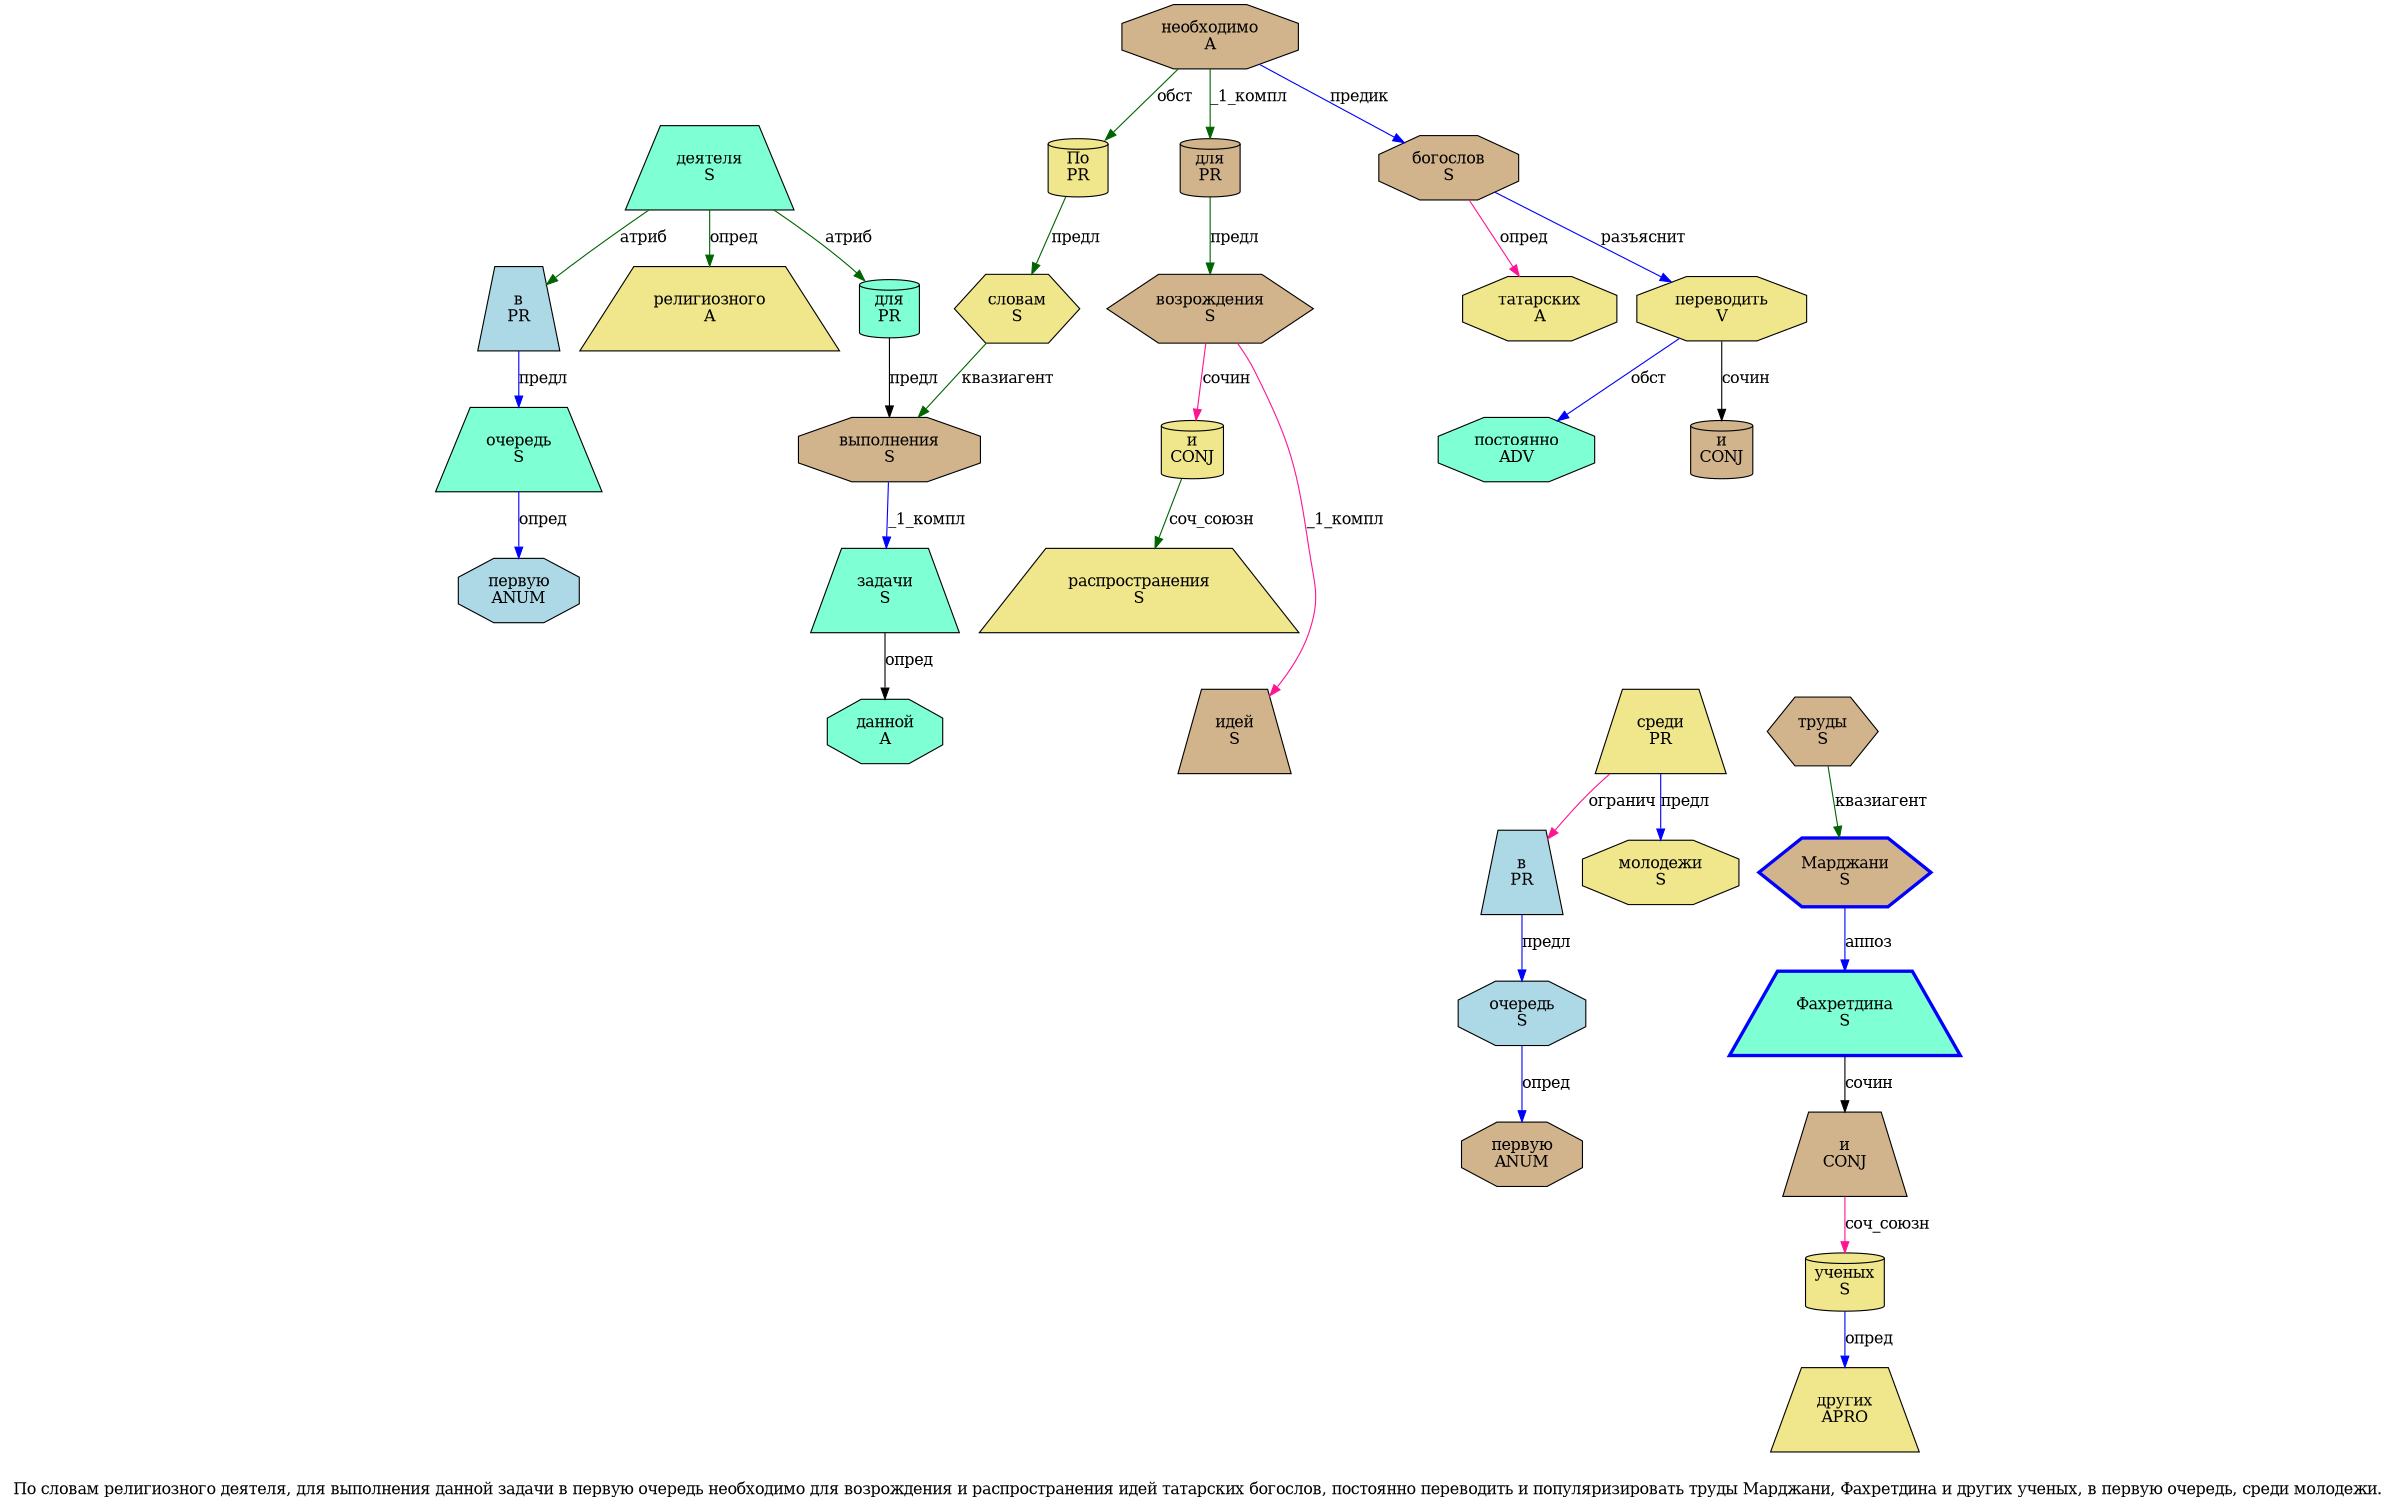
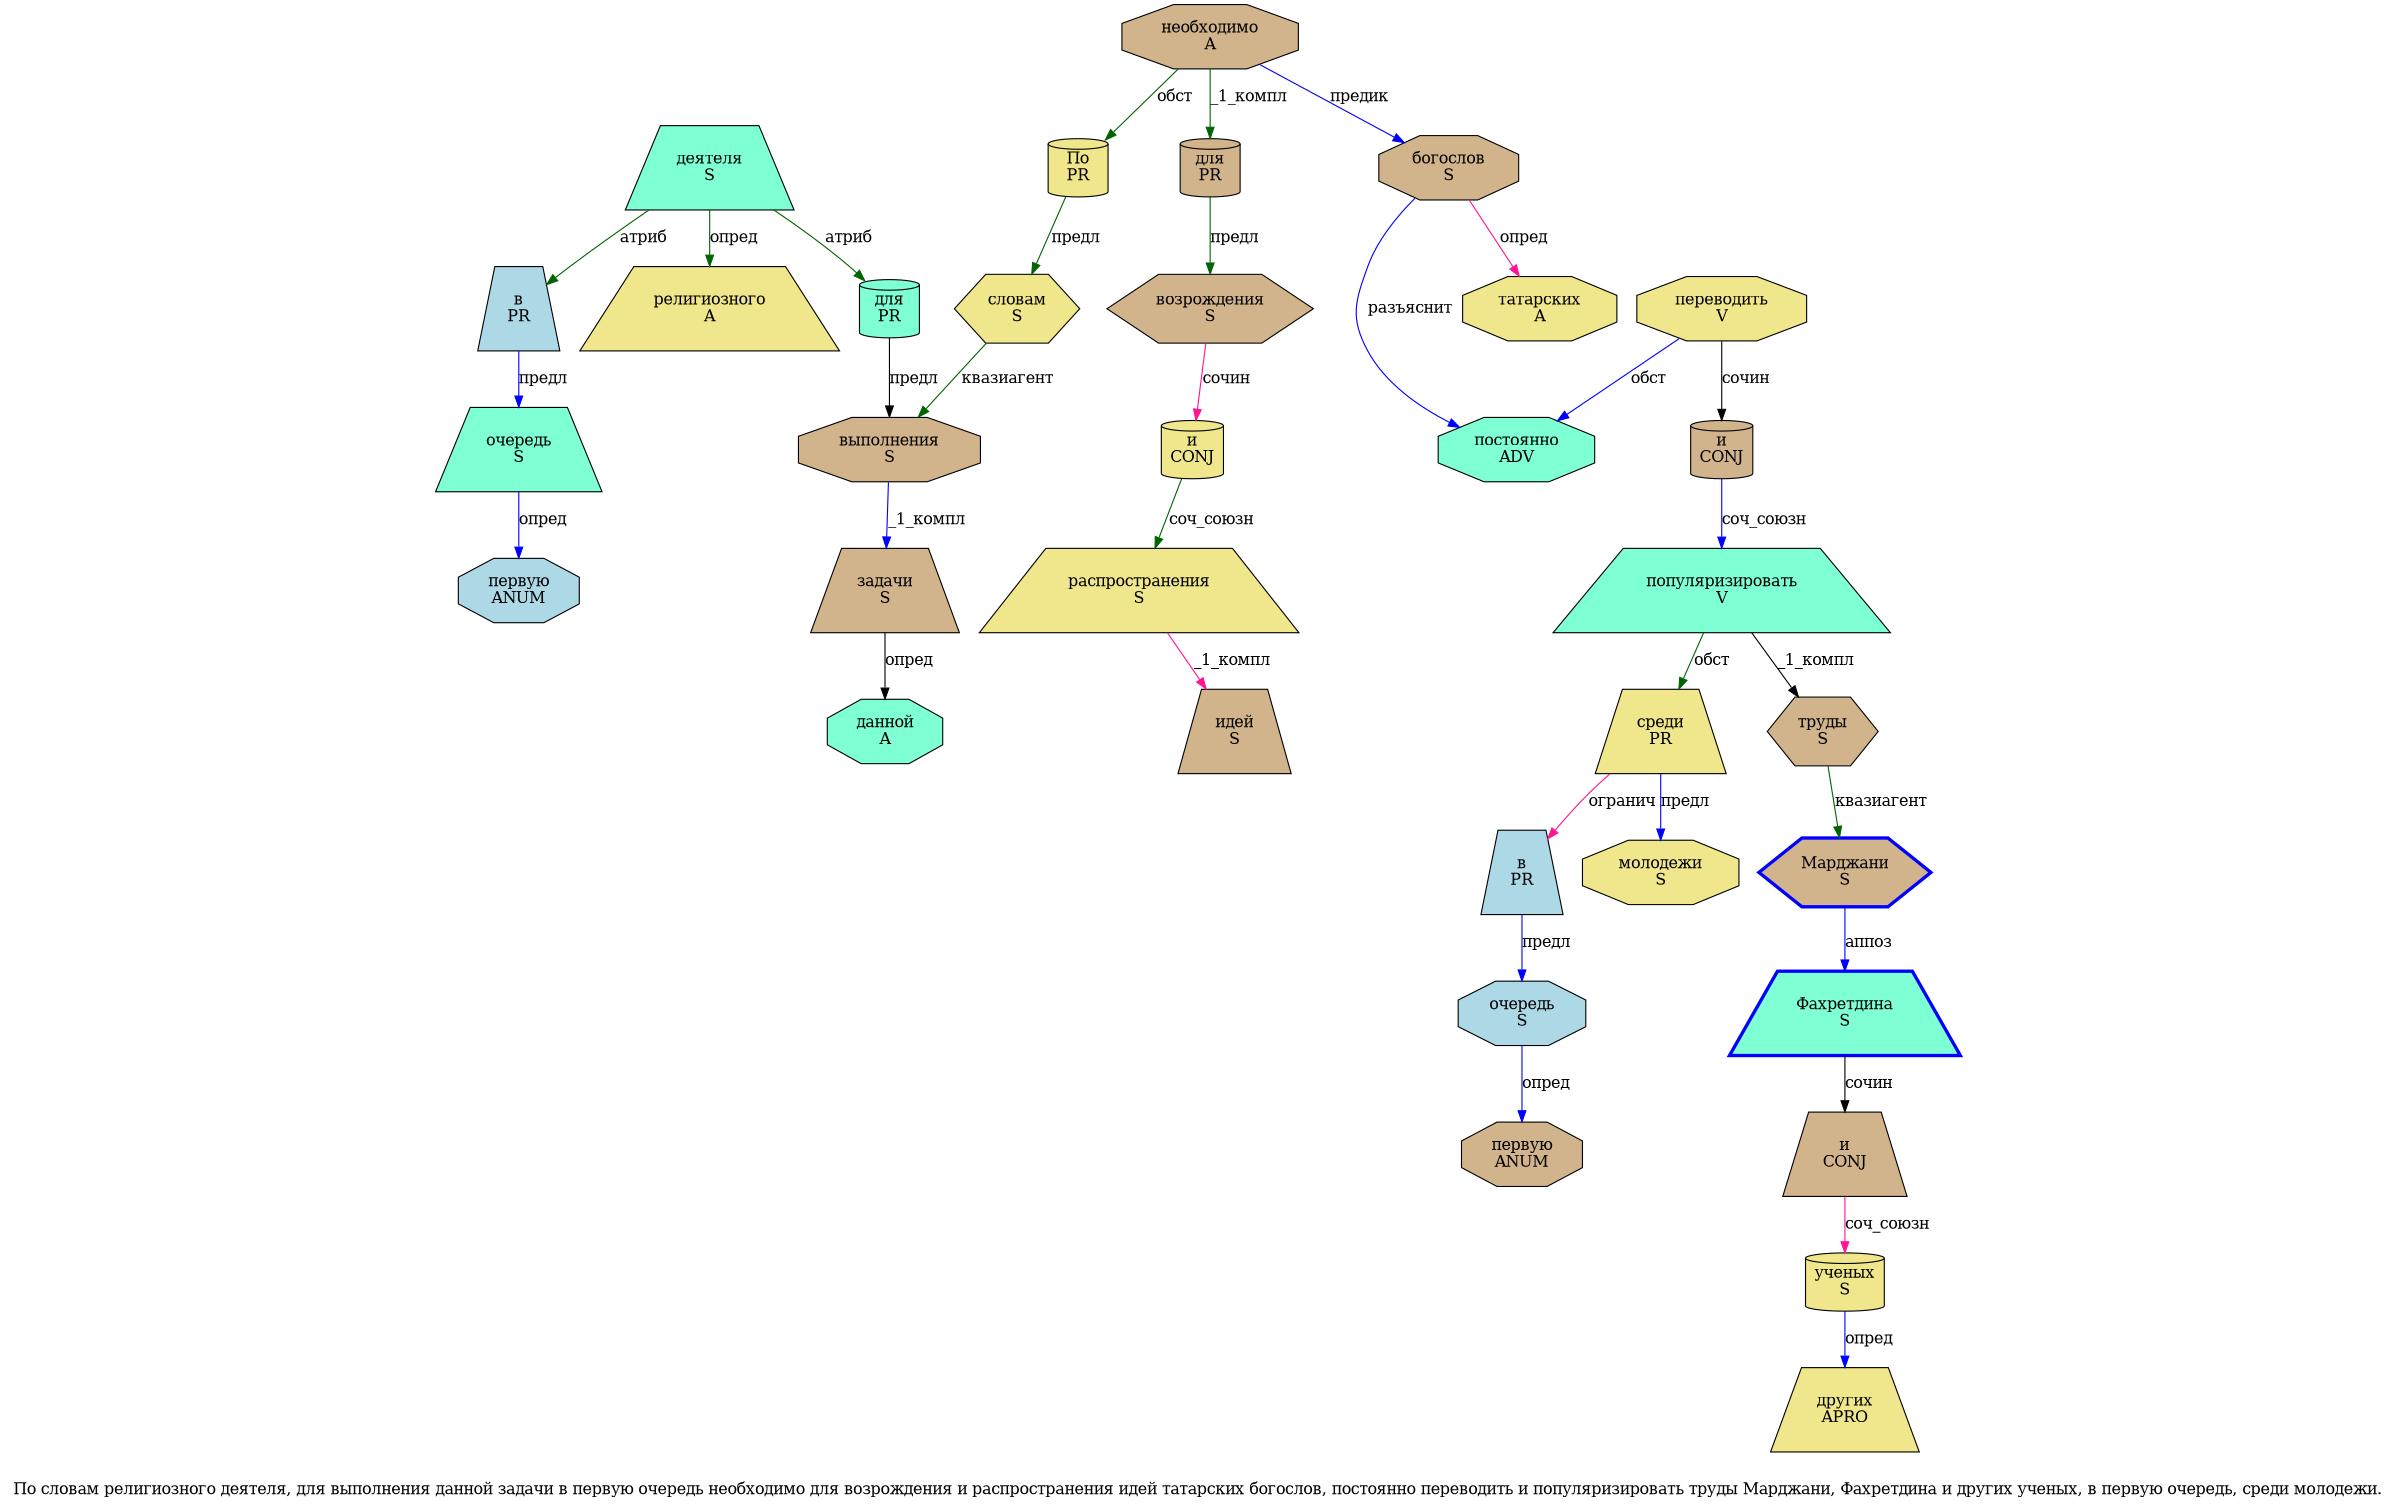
edge "богослов S" -> "переводить V": now "богослов S" -> "постоянно ADV"
edge "возрождения S" -> "идей S": now "распространения S" -> "идей S"
node "задачи S": fillcolor aquamarine -> tan
node "популяризировать V": added
